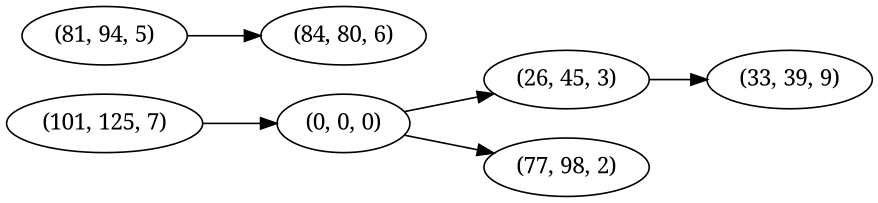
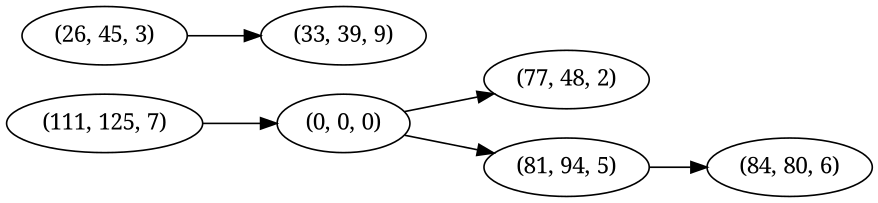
edge "(0, 0, 0)" -> "(26, 45, 3)": now "(0, 0, 0)" -> "(81, 94, 5)"
node "(101, 125, 7)": label "(101, 125, 7)" -> "(111, 125, 7)"
node "(77, 98, 2)": label "(77, 98, 2)" -> "(77, 48, 2)"
